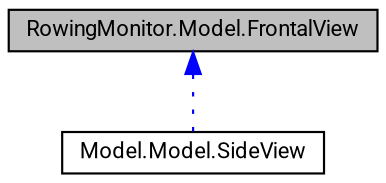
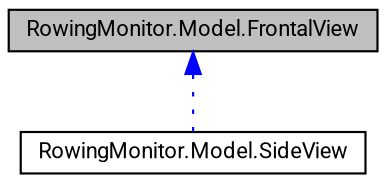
node "Model.Model.SideView": label "Model.Model.SideView" -> "RowingMonitor.Model.SideView"
